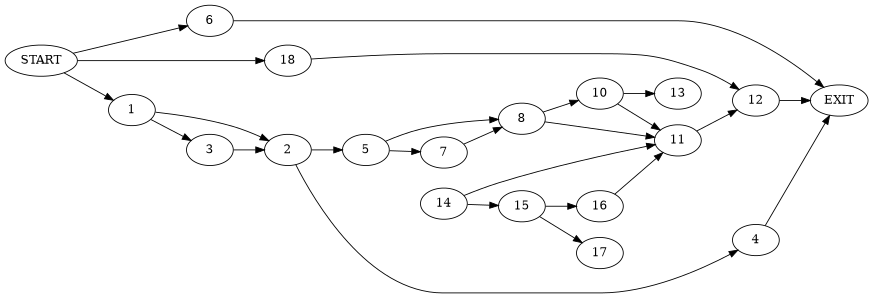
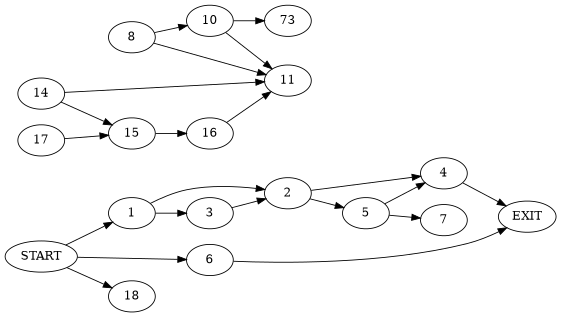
node "13": label "13" -> "73"
node "12": removed
edge "5" -> "8": now "5" -> "4"
edge "7" -> "8": removed
edge "15" -> "17": reversed
